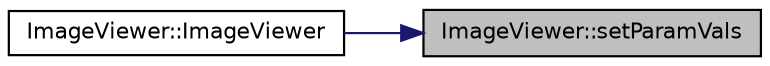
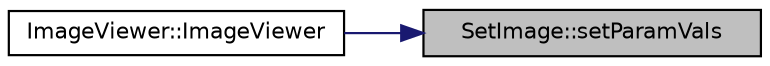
node "ImageViewer::setParamVals": label "ImageViewer::setParamVals" -> "SetImage::setParamVals"
